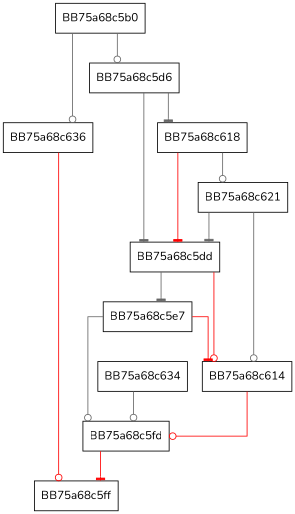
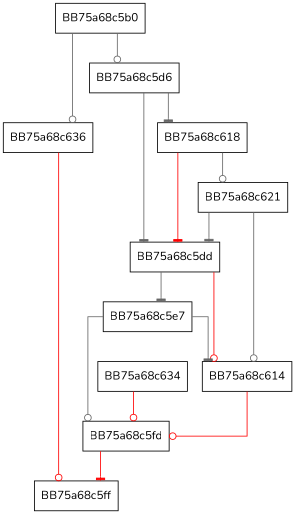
edge "BB75a68c5e7" -> "BB75a68c614": color red -> gray40
edge "BB75a68c634" -> "BB75a68c5fd": color gray40 -> red
